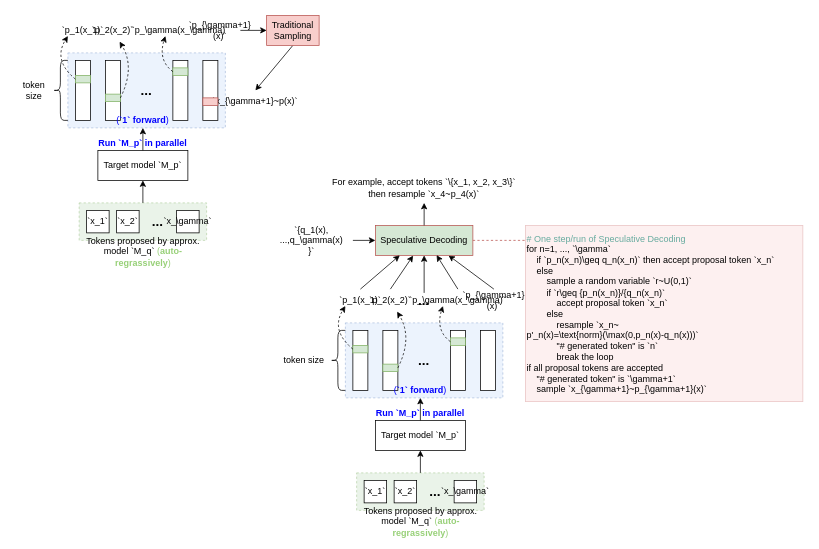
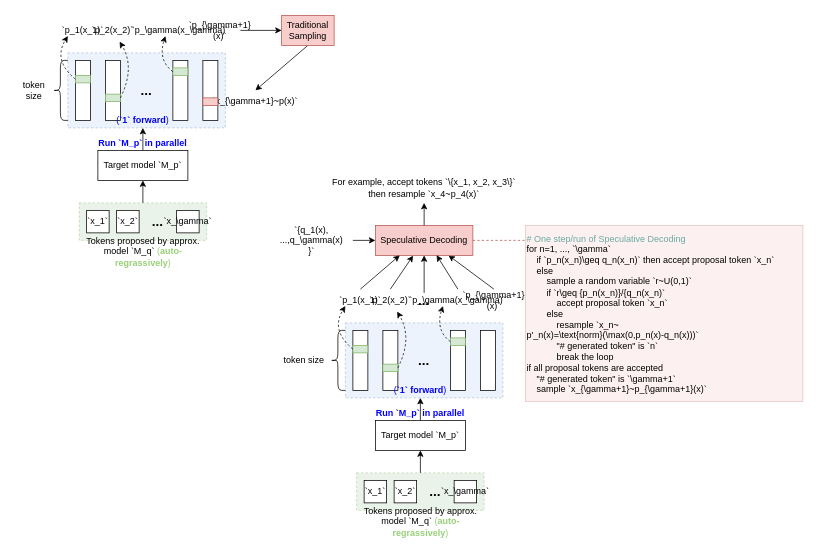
node "Traditional Sampling": moved (293, 30) -> (308, 30)
node "Speculative Decoding": fillcolor #d5e8d4 -> #f8cecc
